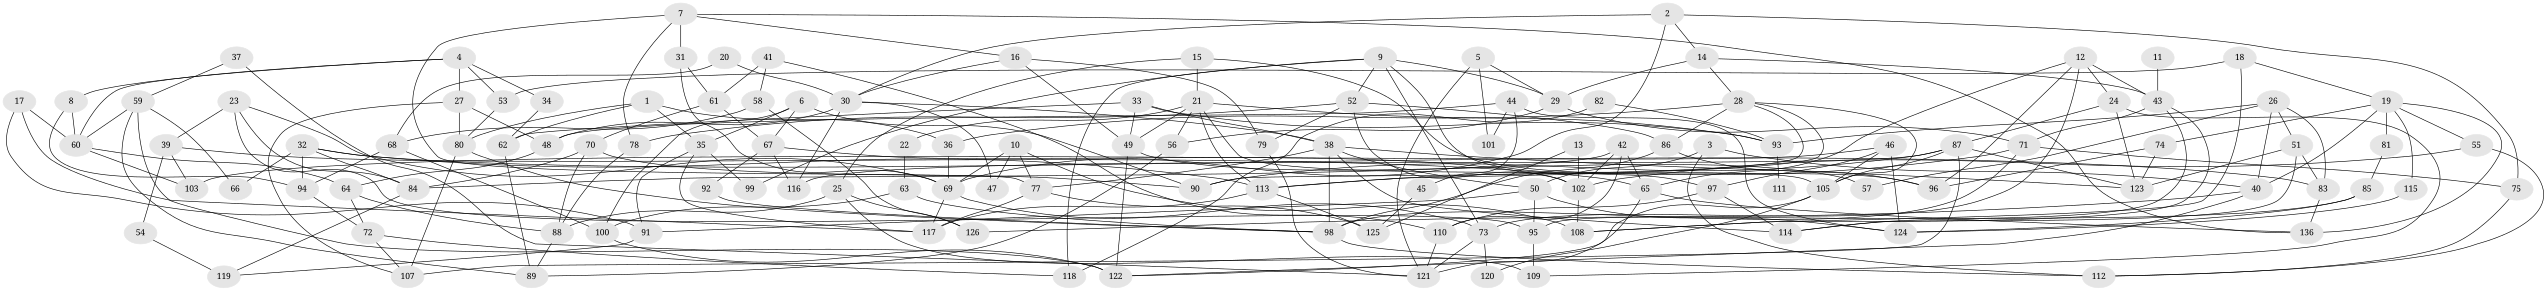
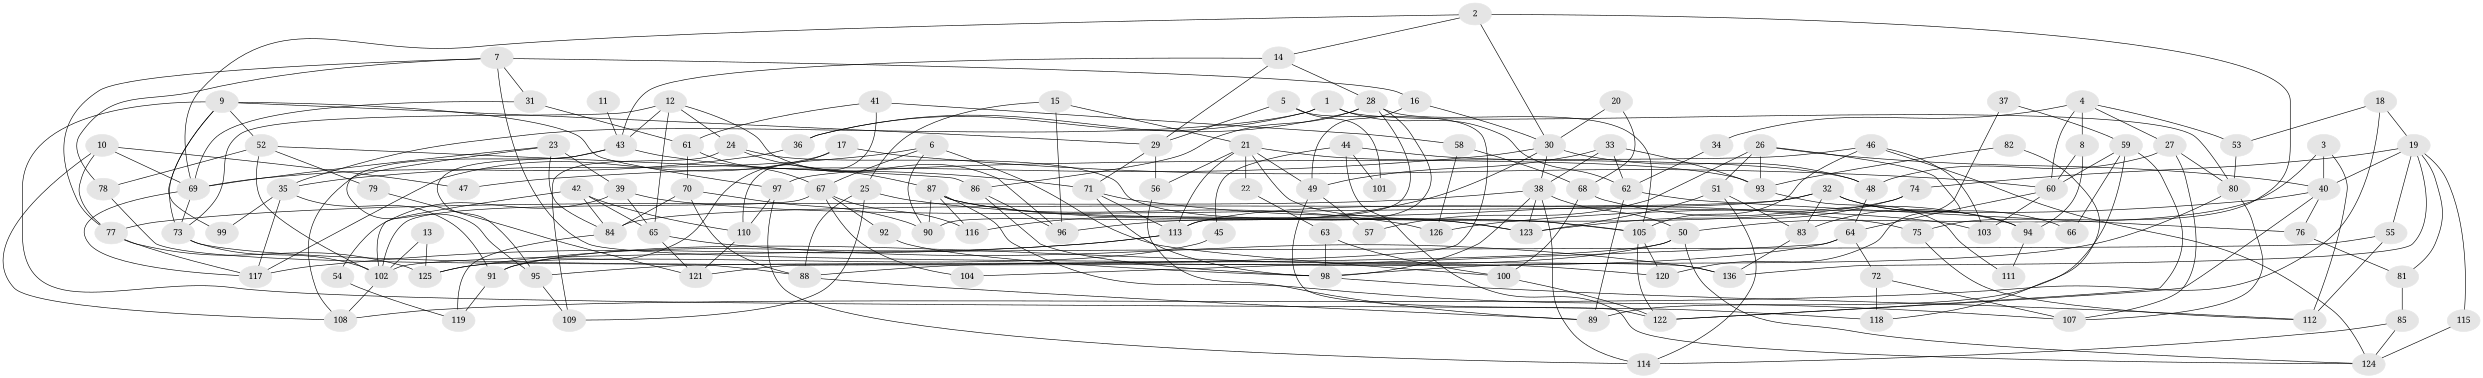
edge "16" -- "79": removed
edge "94" -- "72": now "94" -- "111"
node "76": added
edge "73" -- "121": now "73" -- "102"
edge "37" -- "121": now "37" -- "120"
node "104": added
